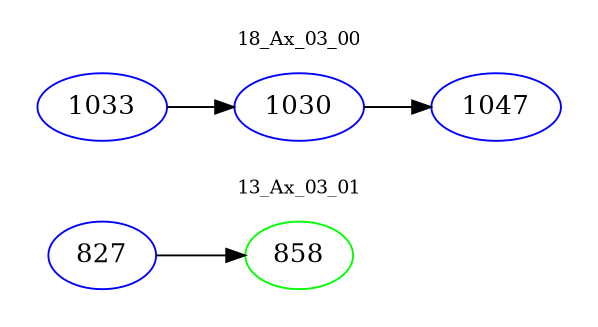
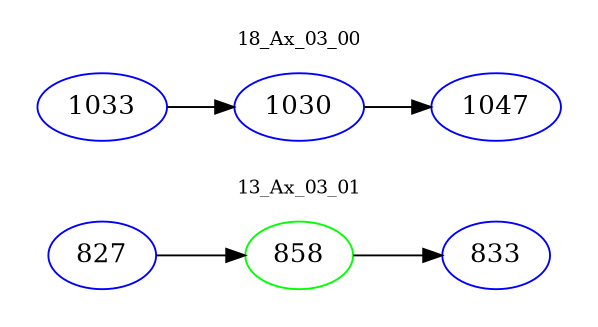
node "833": added
